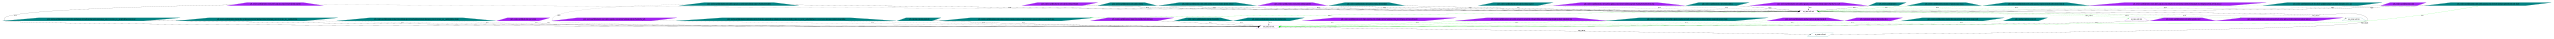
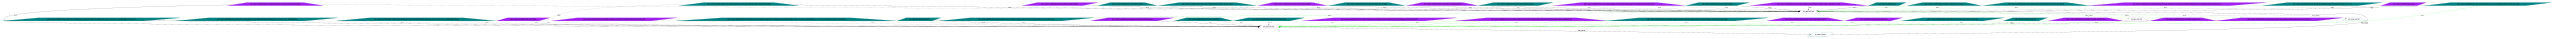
node "path: /Device/HarddiskVolume2/Users/admin/Desktop/sponspeck": added
node "path: /Device/HarddiskVolume2/WINDOWS/SYSTEM32/AMSIPROXY.DLL": added
